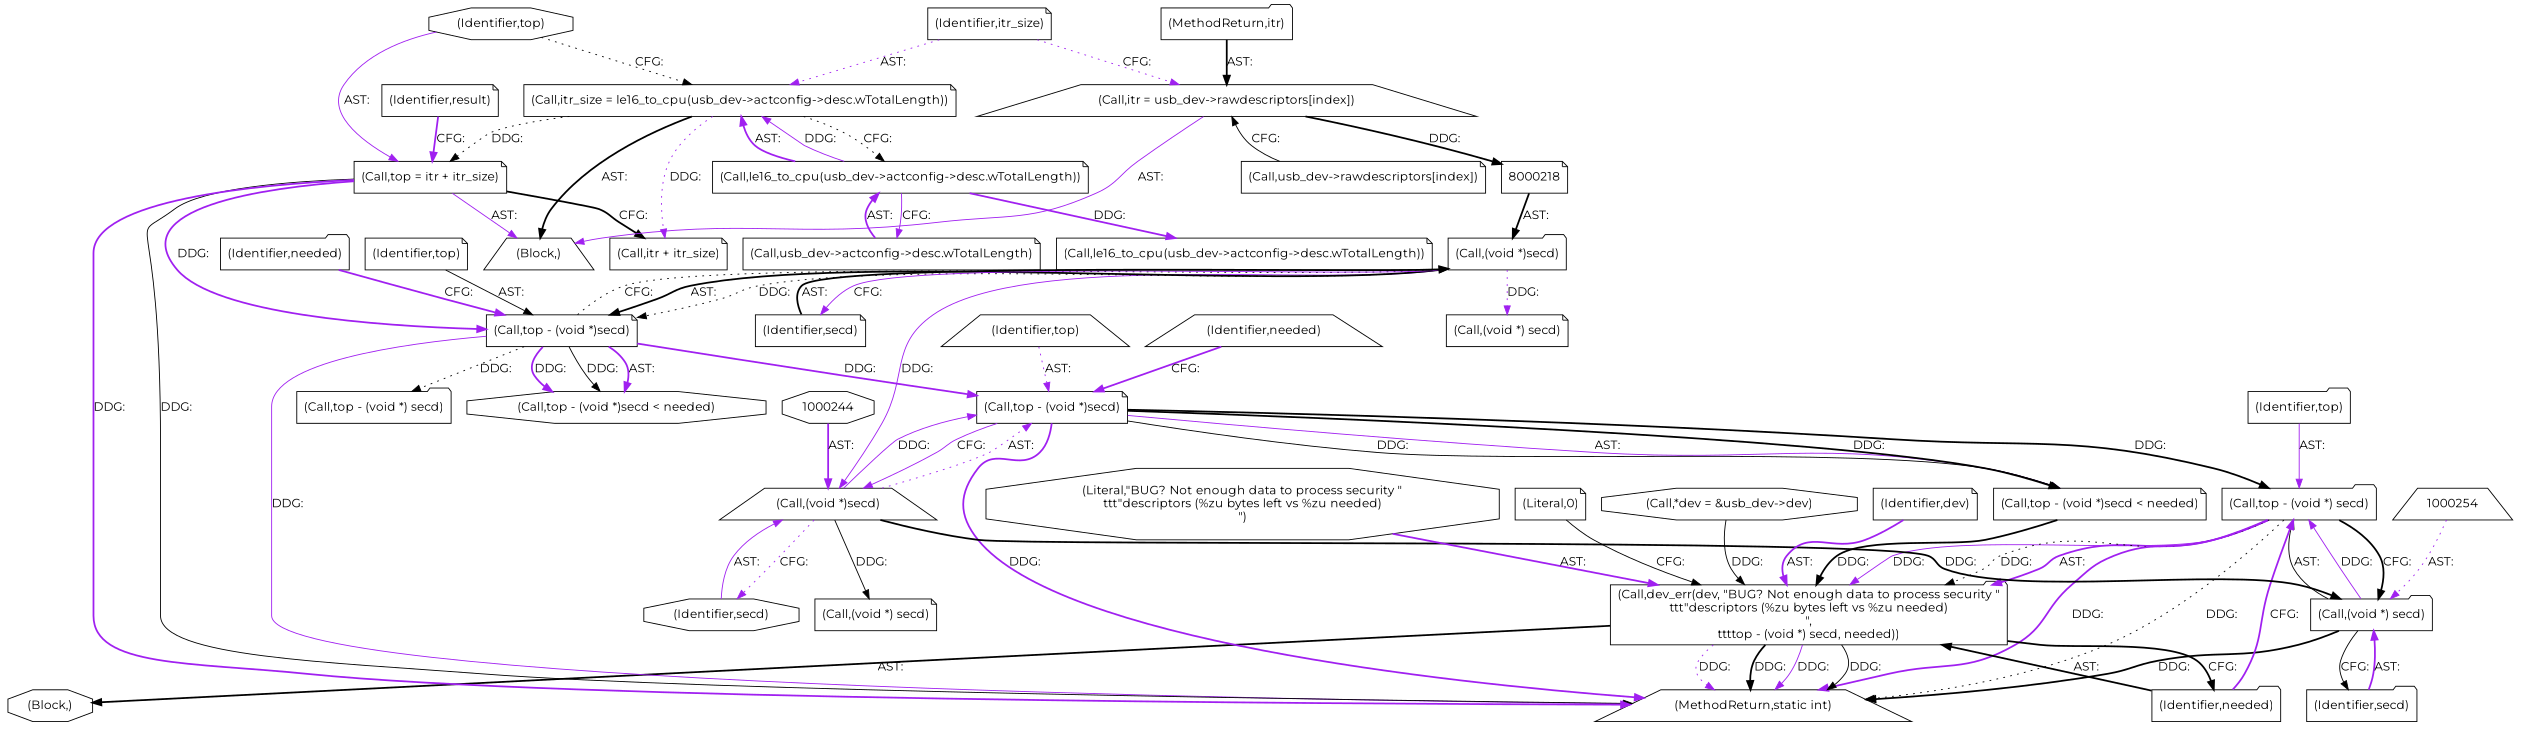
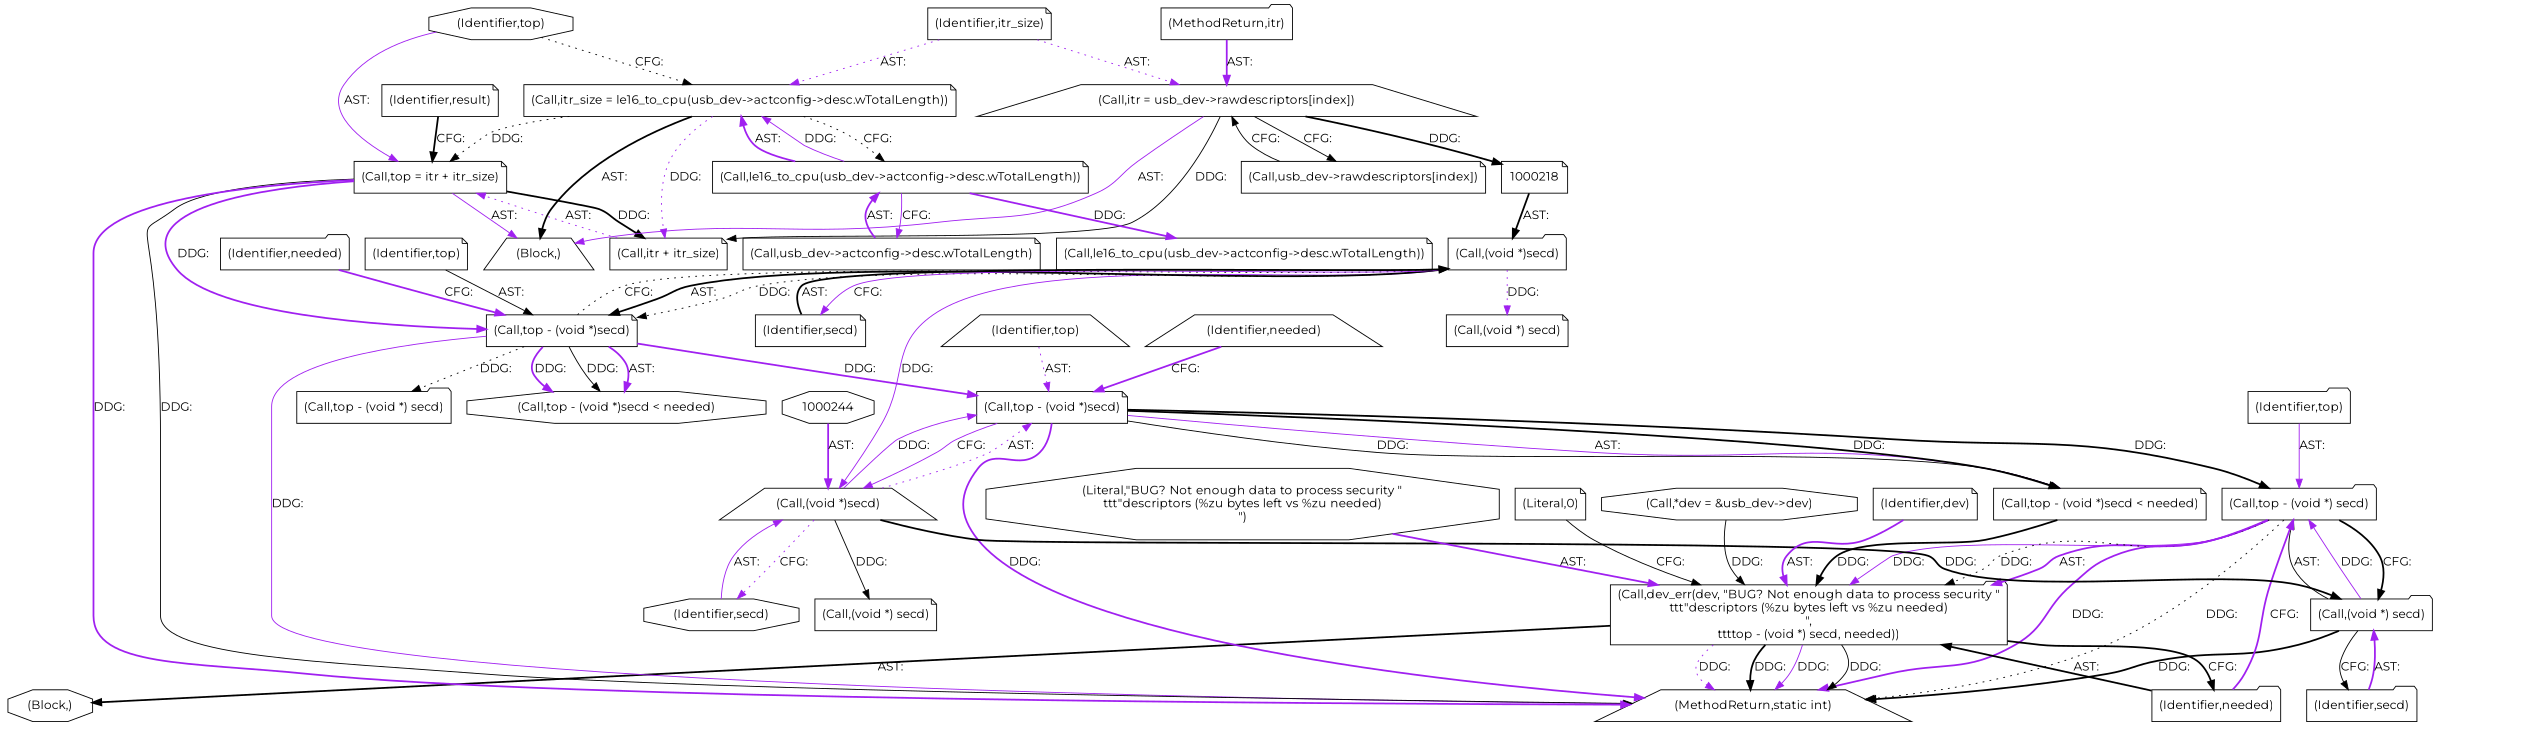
edge "(MethodReturn,itr)" -> "(Call,itr = usb_dev->rawdescriptors[index])": color black -> purple
edge "(Identifier,itr_size)" -> "(Call,itr = usb_dev->rawdescriptors[index])": label "CFG: " -> "AST: "
edge "(Identifier,result)" -> "(Call,top = itr + itr_size)": color purple -> black
edge "(Call,itr = usb_dev->rawdescriptors[index])" -> "(Call,usb_dev->rawdescriptors[index])": added, label "CFG:"
node "8000218": label "8000218" -> "1000218"
edge "(Call,top = itr + itr_size)" -> "(Call,itr + itr_size)": label "CFG: " -> "DDG: "
edge "(Call,itr + itr_size)" -> "(Call,top = itr + itr_size)": added, label "AST:"
edge "(Call,itr = usb_dev->rawdescriptors[index])" -> "(Call,itr + itr_size)": added, label "DDG:"
node "1000254": removed
